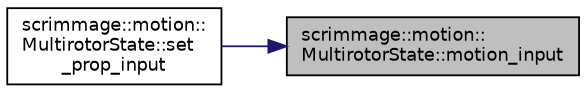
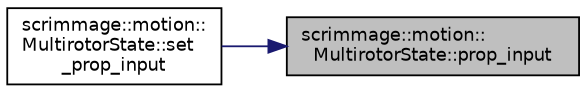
node "scrimmage::motion:: MultirotorState::motion_input": label "scrimmage::motion:: MultirotorState::motion_input" -> "scrimmage::motion:: MultirotorState::prop_input"
